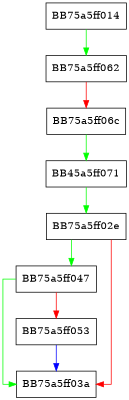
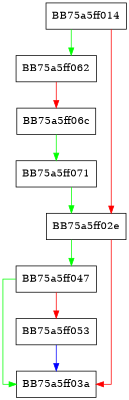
edge "BB75a5ff014" -> "BB75a5ff02e": added
node "BB45a5ff071": label "BB45a5ff071" -> "BB75a5ff071"
